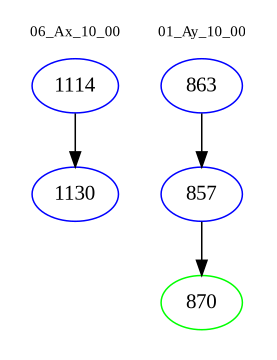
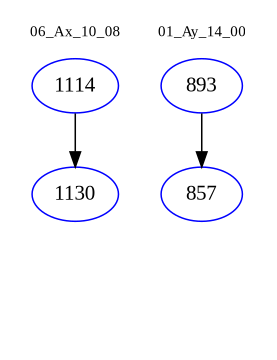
cluster "06_Ax_10_00": label "06_Ax_10_00" -> "06_Ax_10_08"
cluster "01_Ay_10_00": label "01_Ay_10_00" -> "01_Ay_14_00"
node "863": label "863" -> "893"
node "870": removed
